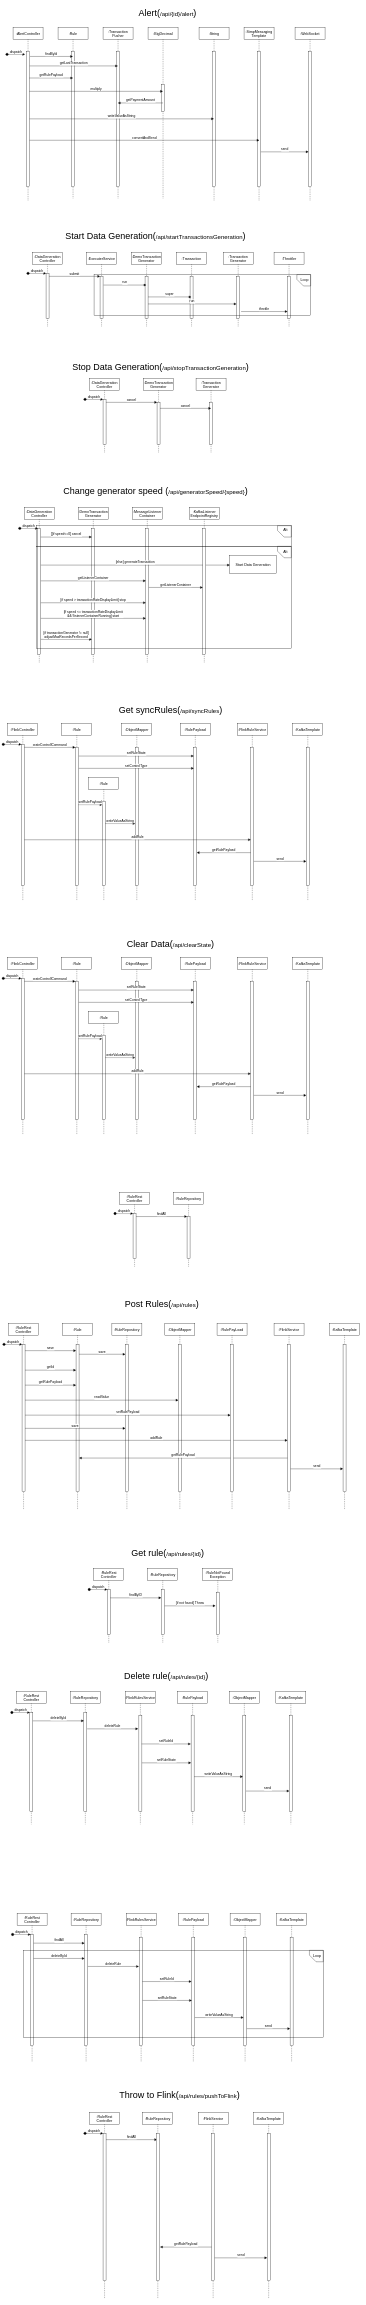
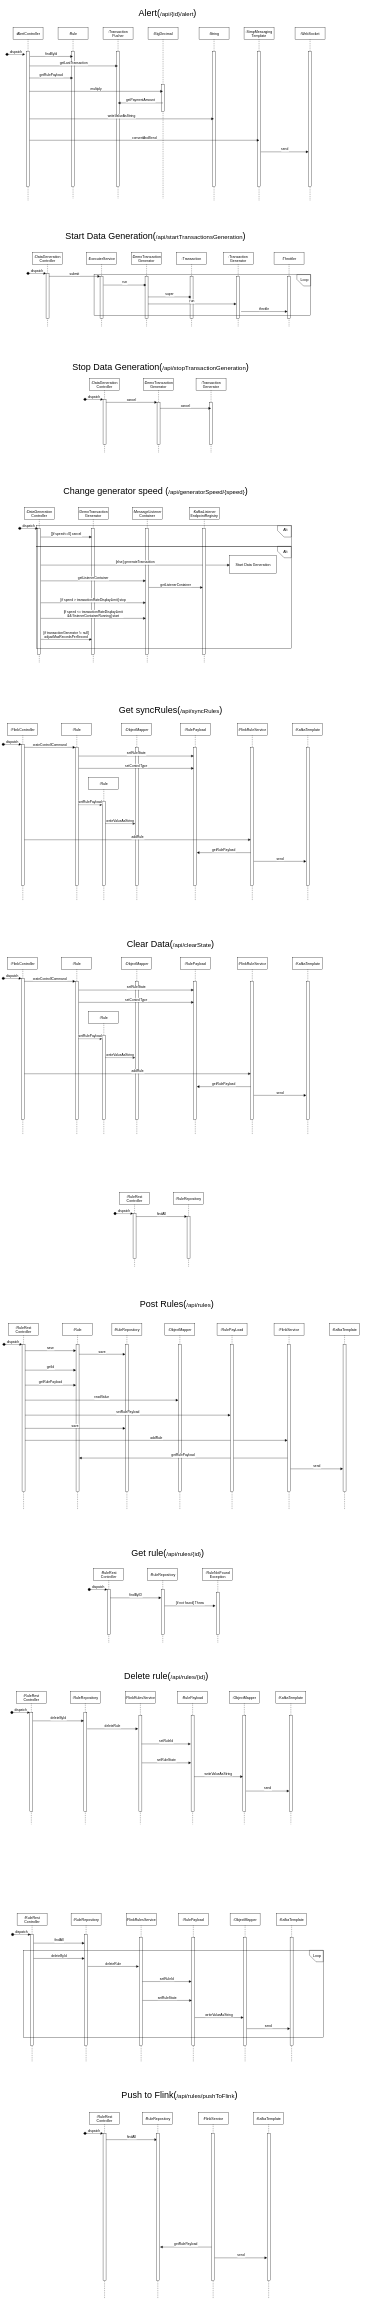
node "Post Rules(/api/rules)": moved (162, 1304) -> (177, 1304)
node "Throw to Flink(/api/rules/pushToFlink)": label "Throw to Flink(/api/rules/pushToFlink)" -> "Push to Flink(/api/rules/pushToFlink)"
